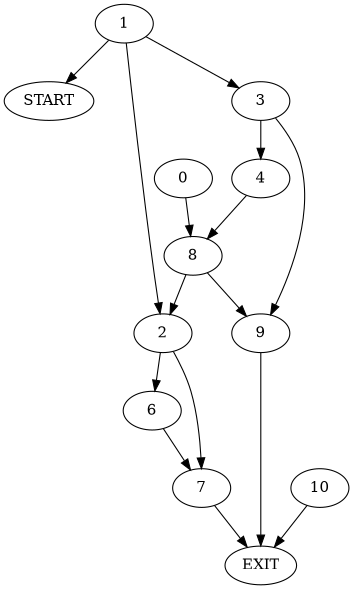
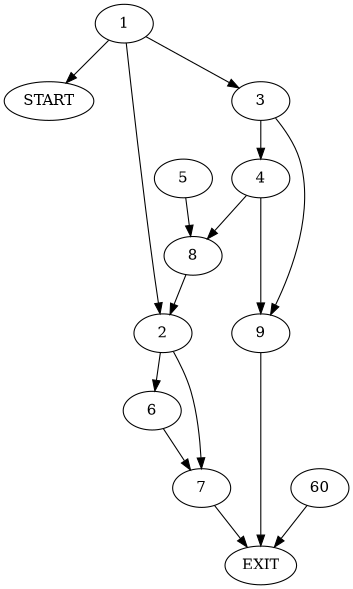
node "0": label "0" -> "5"
edge "8" -> "9": now "4" -> "9"
node "10": label "10" -> "60"
